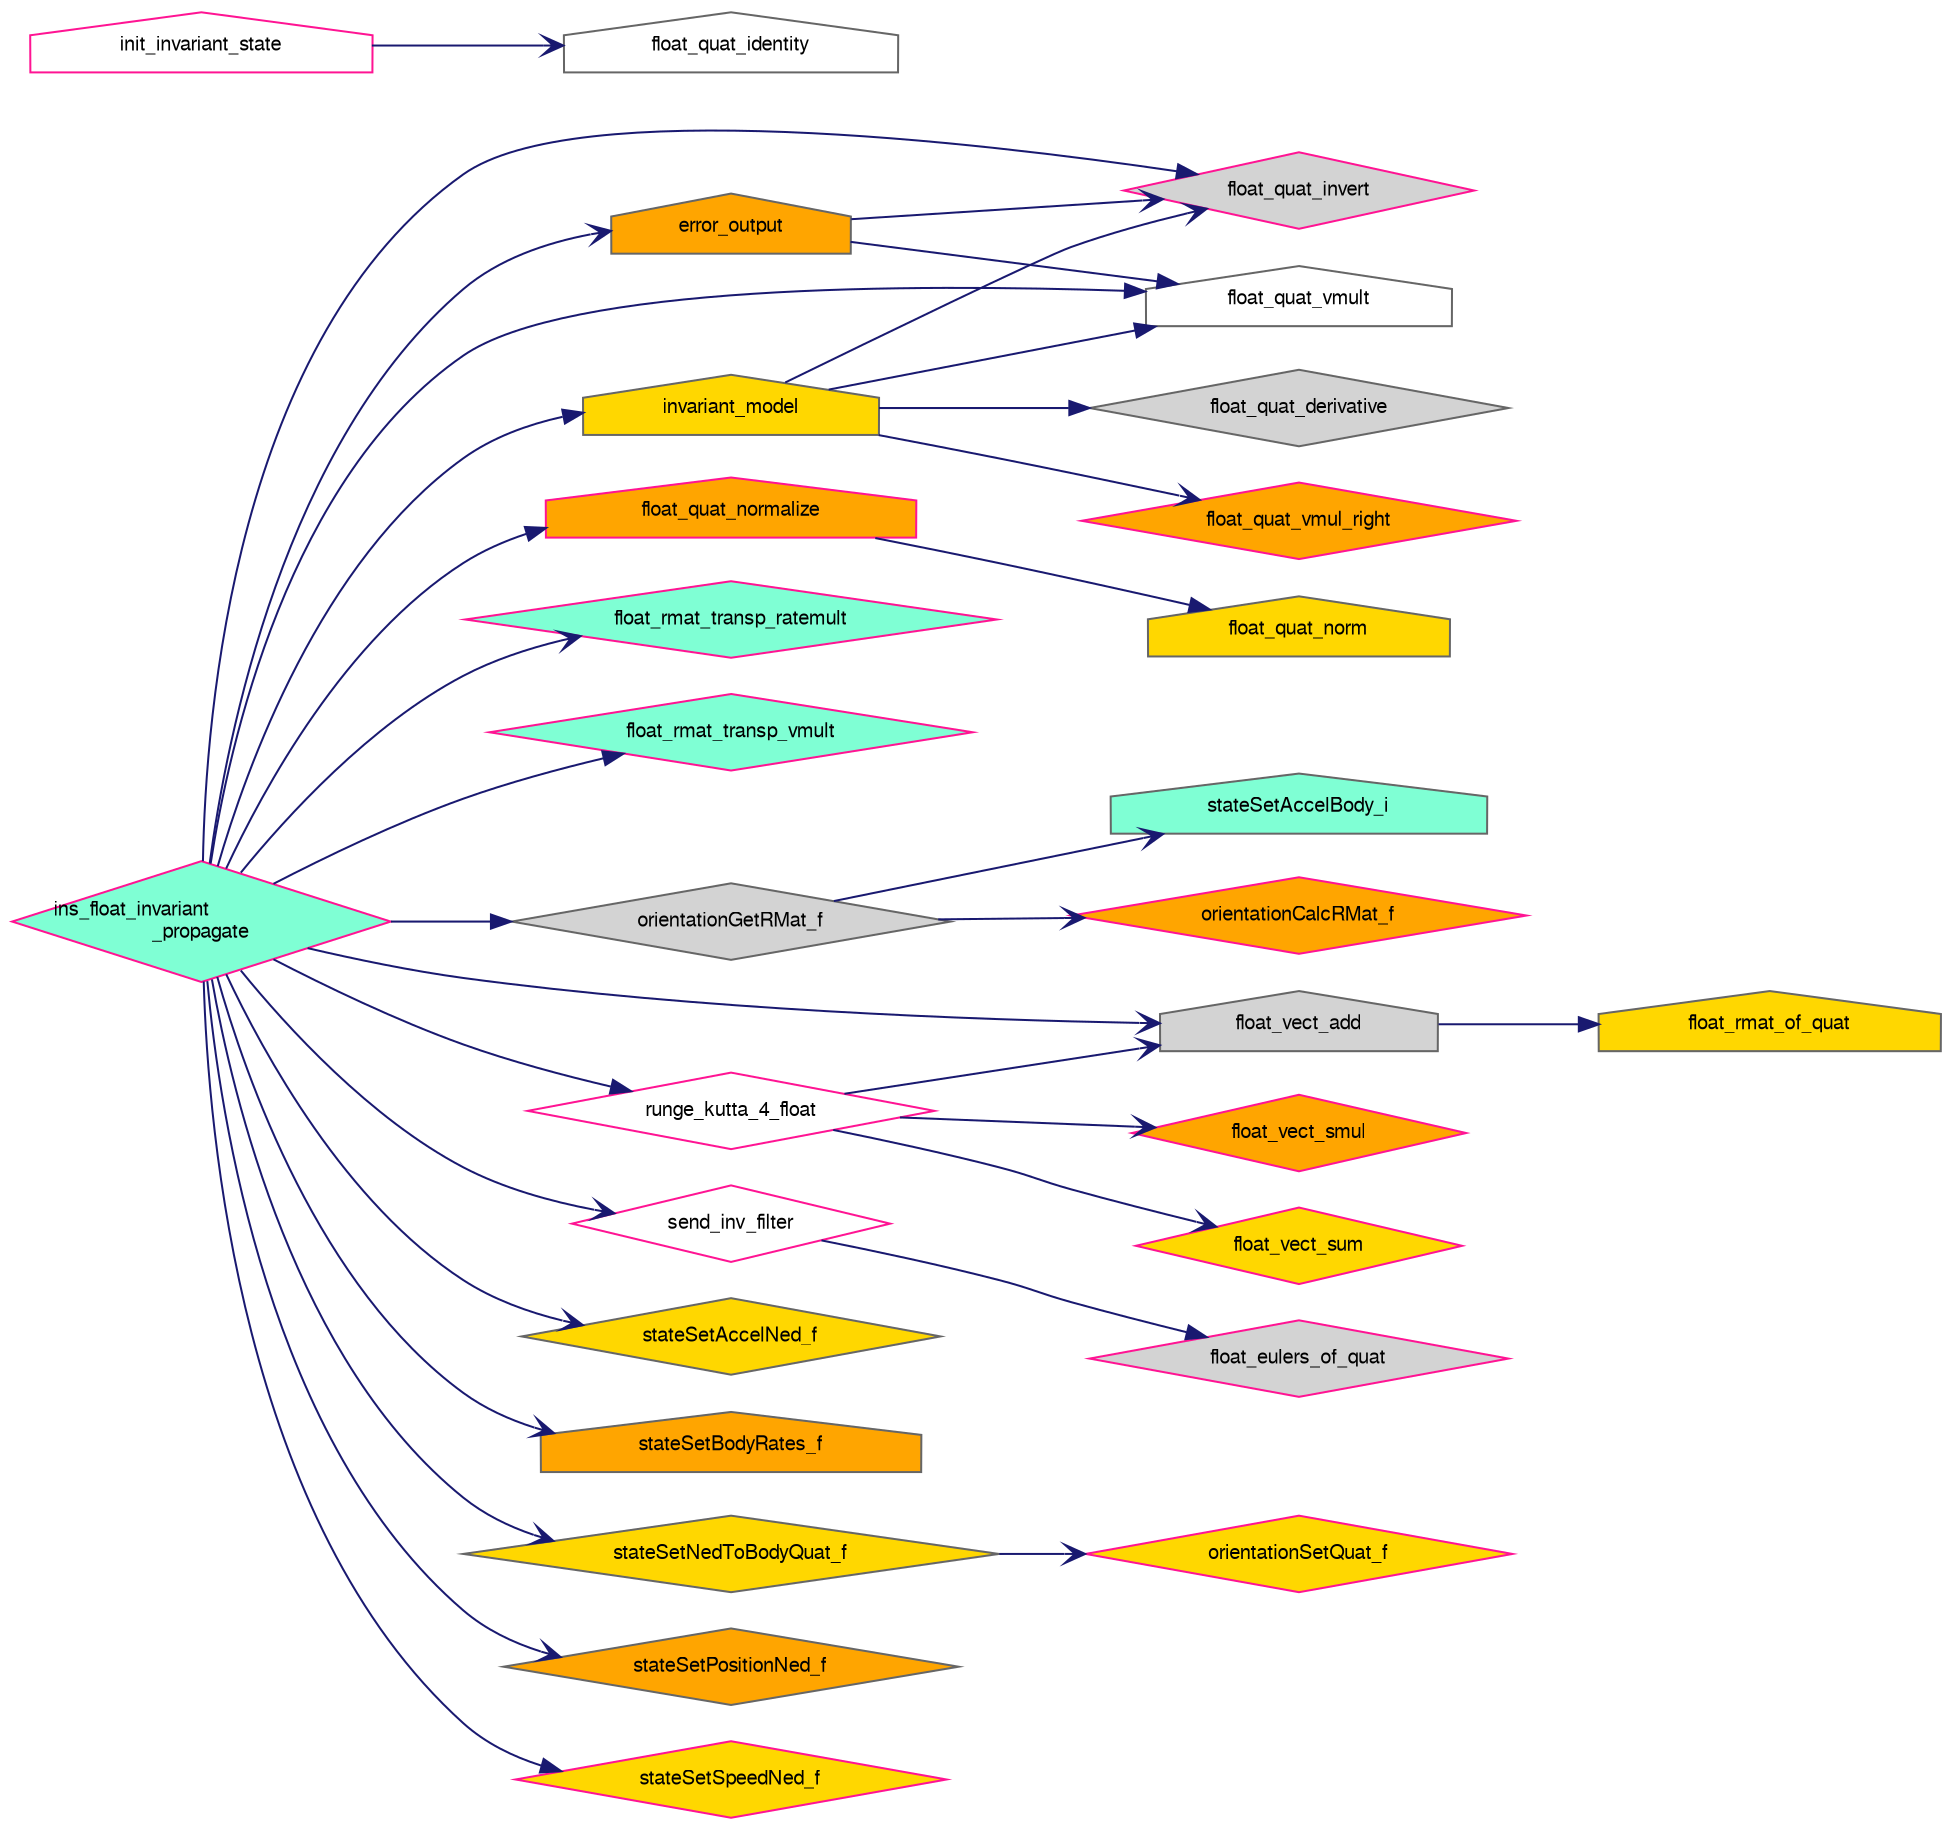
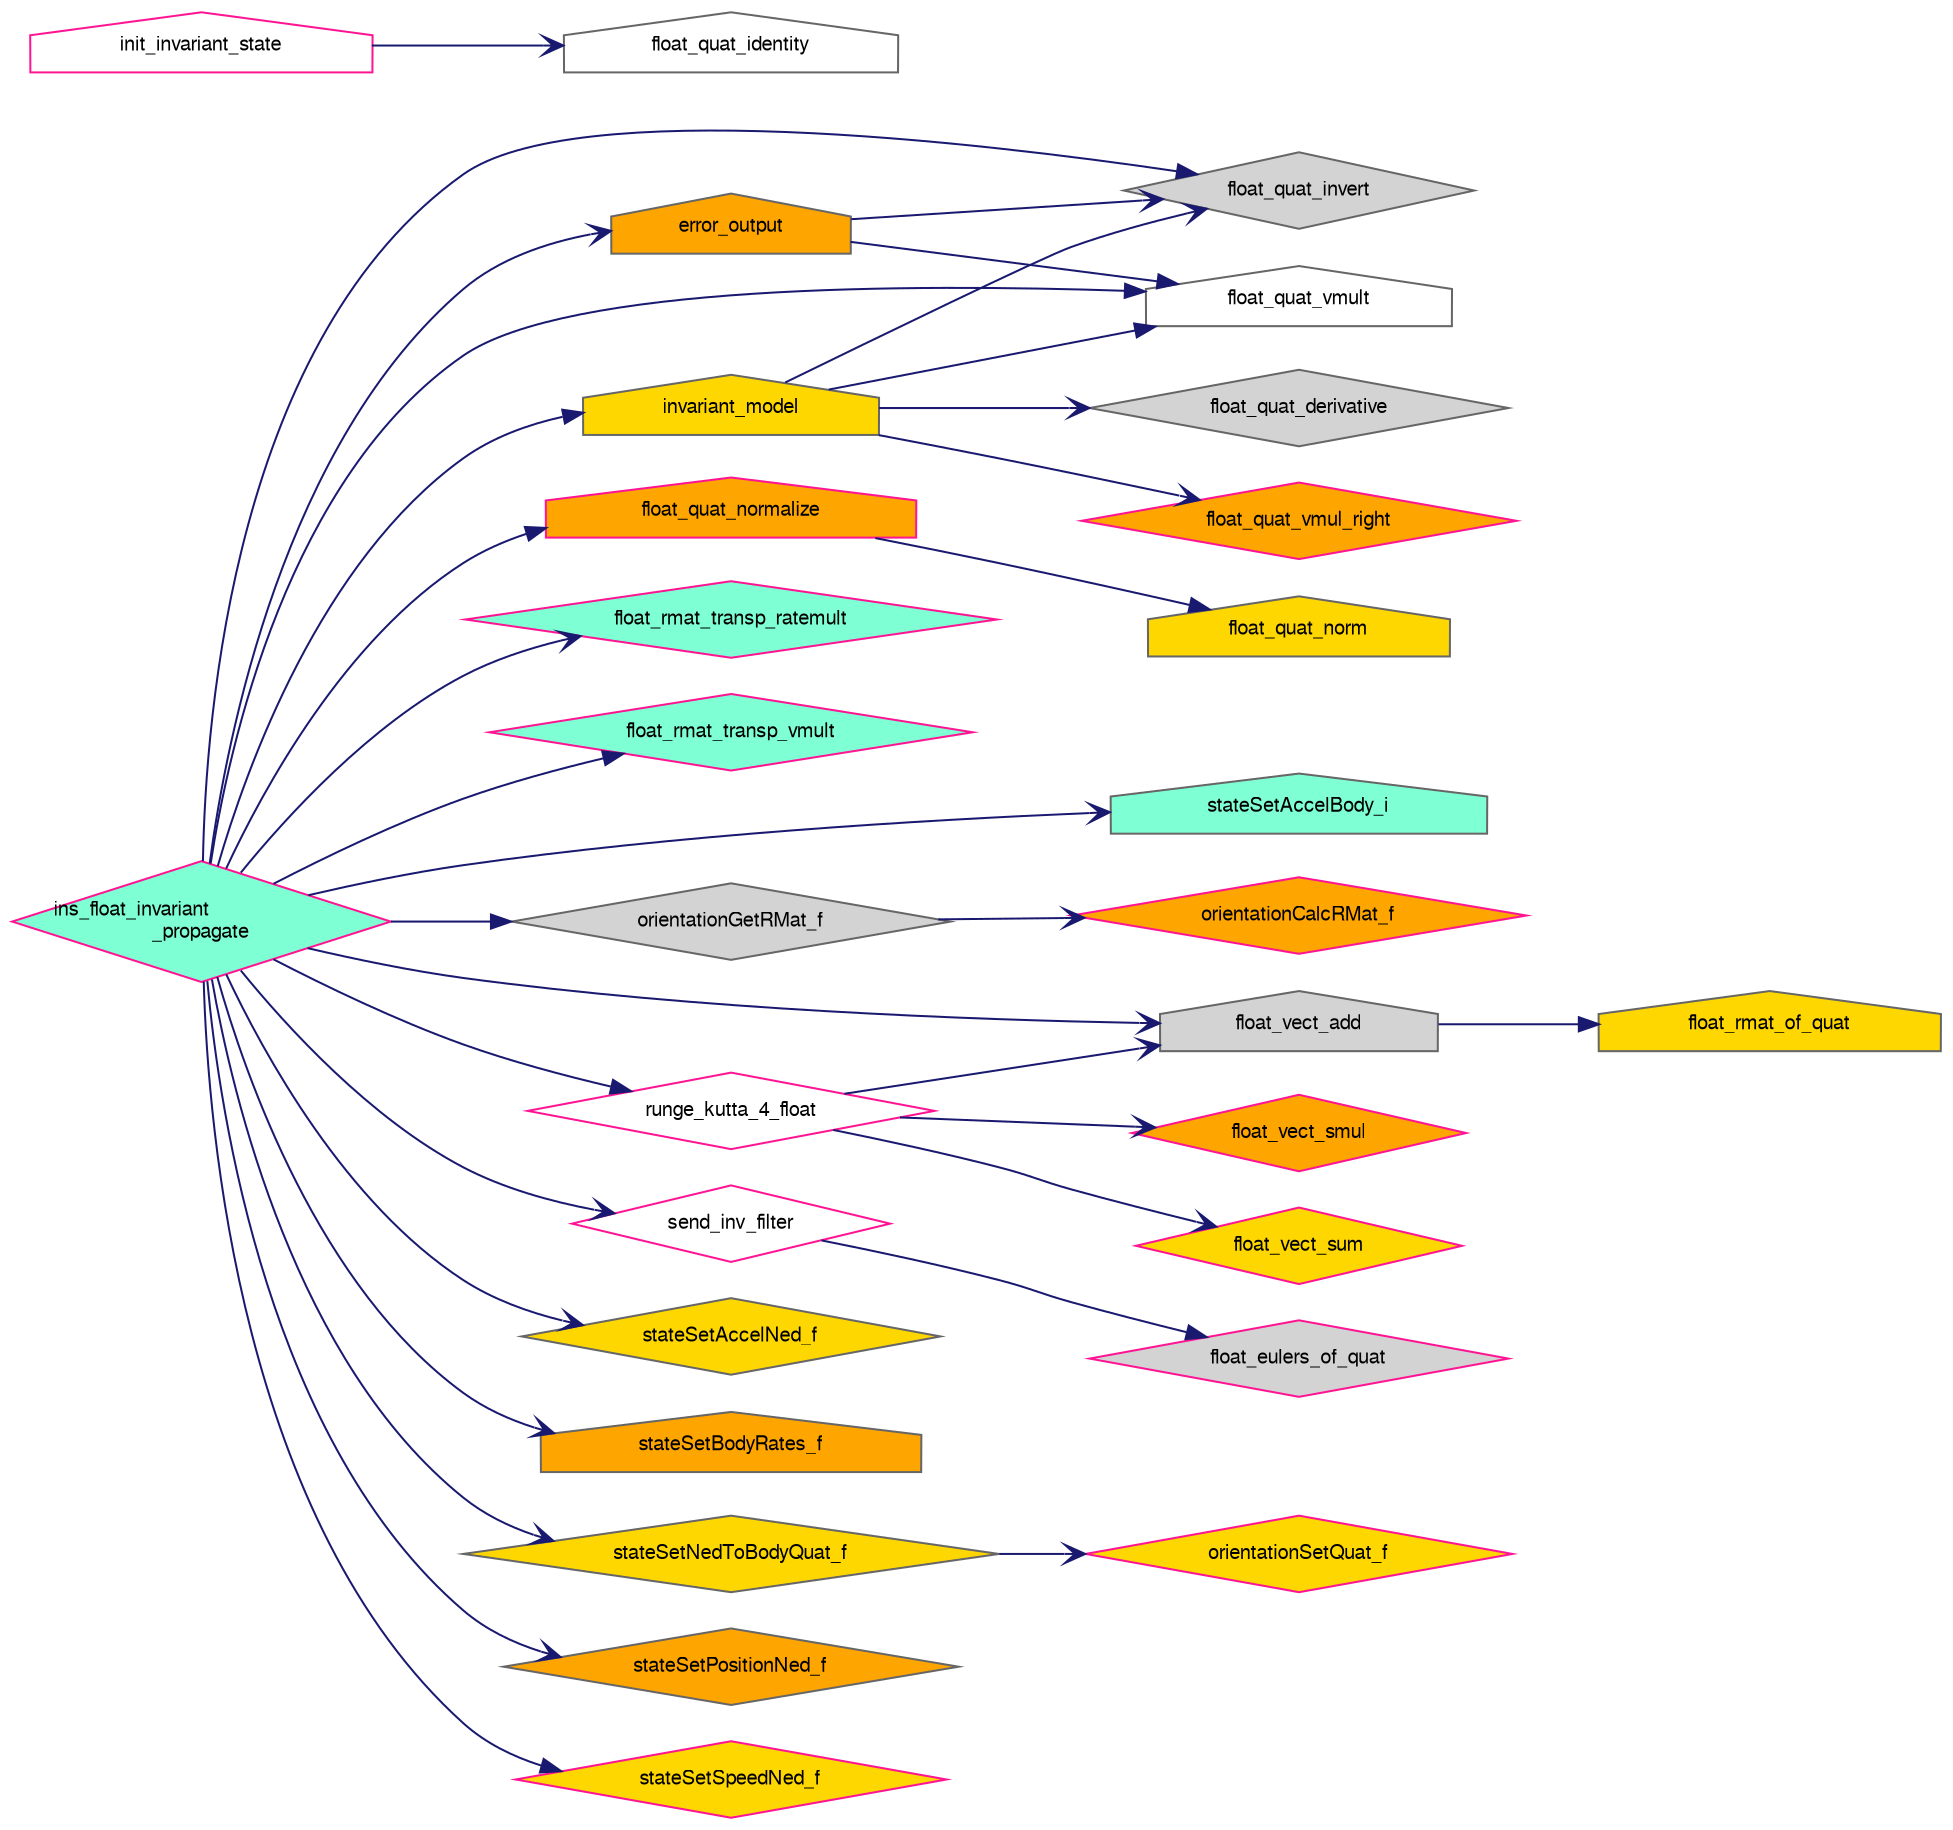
node "float_quat_invert": color deeppink -> gray40
edge "invariant_model" -> "float_quat_derivative": arrowhead normal -> vee
edge "orientationGetRMat_f" -> "stateSetAccelBody_i": now "ins_float_invariant _propagate" -> "stateSetAccelBody_i"
